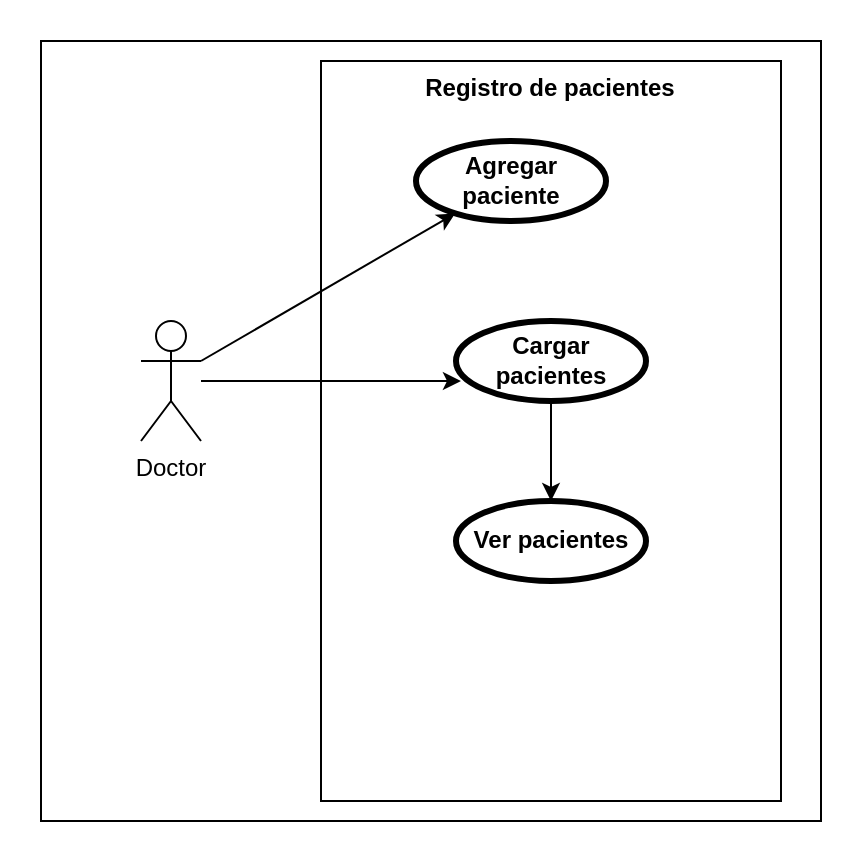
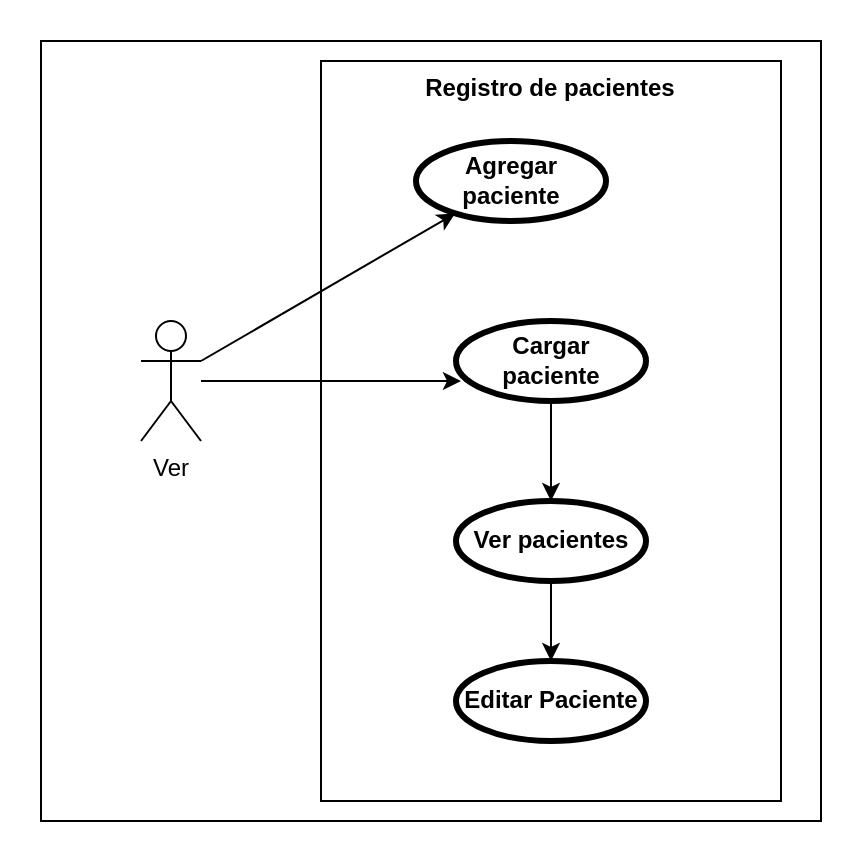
node "Cargar pacientes": label "Cargar pacientes" -> "Cargar paciente"
node "Doctor": label "Doctor" -> "Ver"
edge "Ver pacientes" -> "Editar Paciente": added
node "Editar Paciente": added
